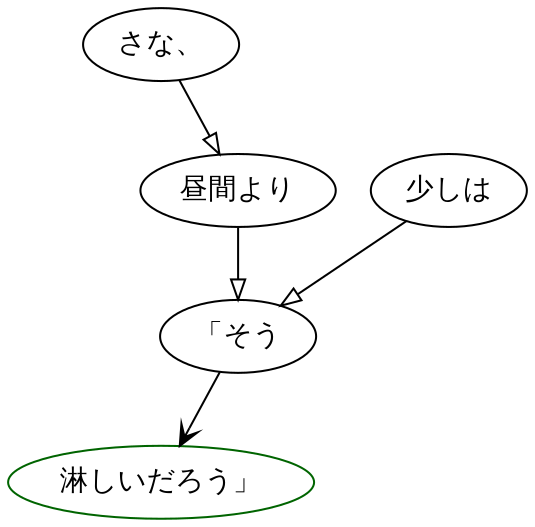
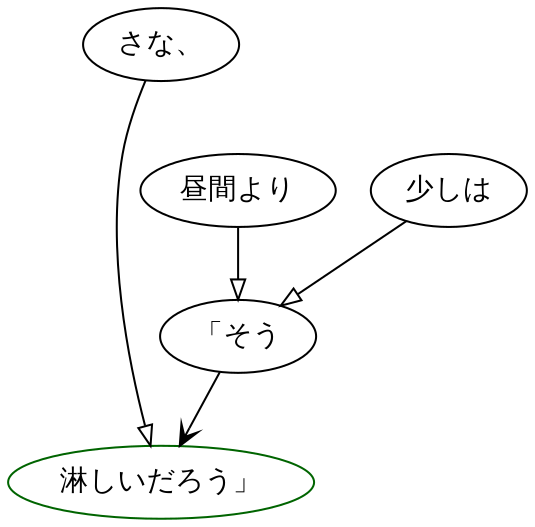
edge "さな、" -> "昼間より": now "さな、" -> "淋しいだろう」"
